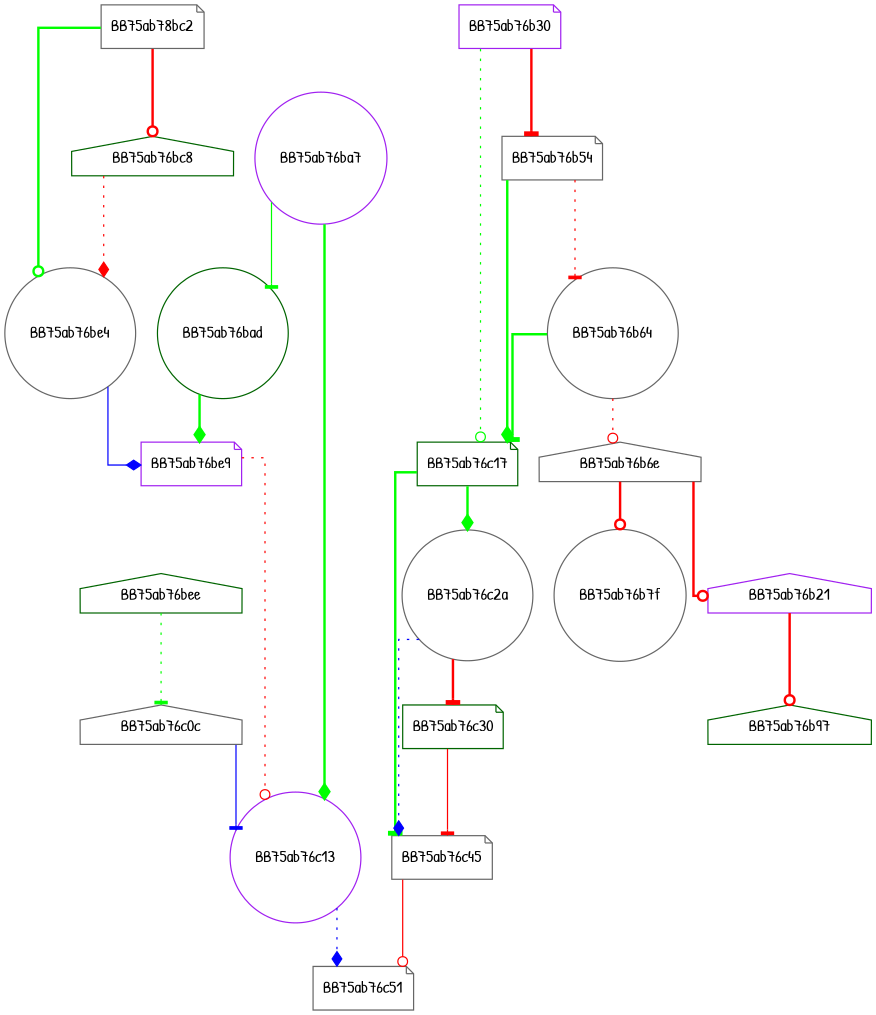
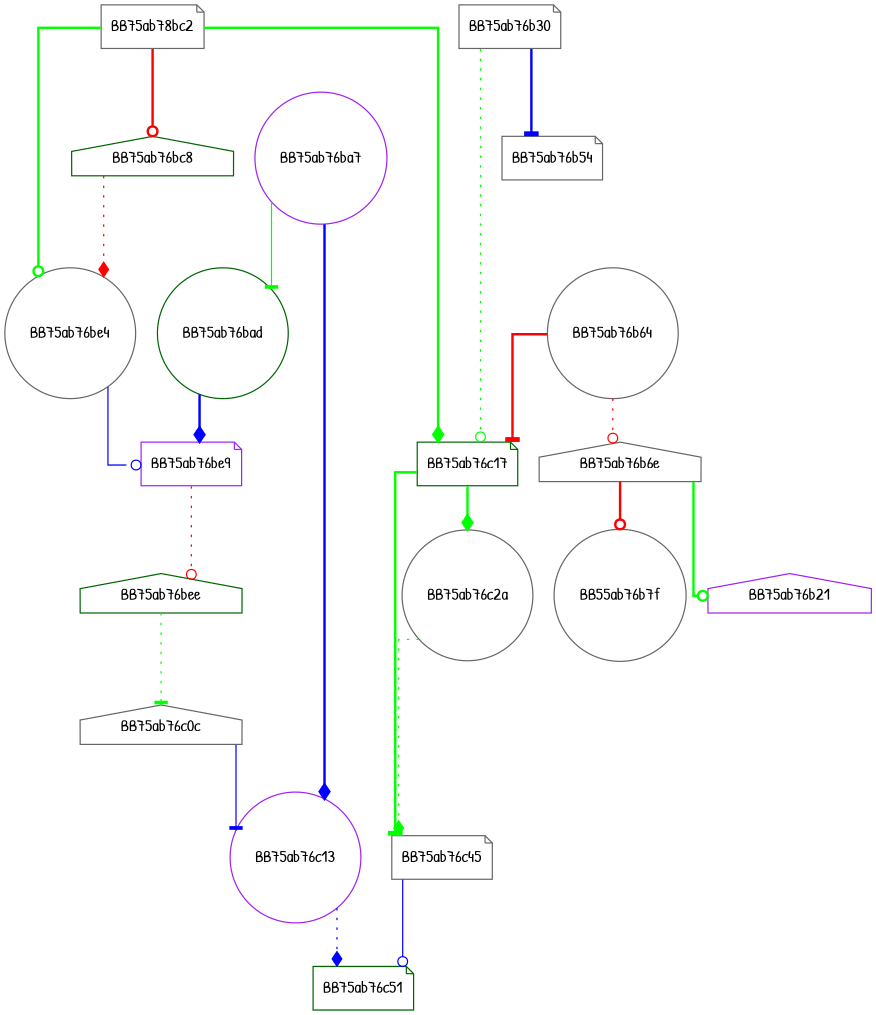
node "BB75ab76b30": color purple -> gray40
edge "BB75ab76b30" -> "BB75ab76b54": color red -> blue
edge "BB75ab76b54" -> "BB75ab76b64": removed
edge "BB75ab76b54" -> "BB75ab76c17": now "BB75ab78bc2" -> "BB75ab76c17"
edge "BB75ab76b64" -> "BB75ab76c17": color green -> red
edge "BB75ab76bad" -> "BB75ab76be9": color green -> blue
edge "BB75ab76be4" -> "BB75ab76be9": arrowhead diamond -> odot
edge "BB75ab76ba7" -> "BB75ab76c13": color green -> blue
edge "BB75ab76b6e" -> "BB75ab76b21": color red -> green
node "BB75ab76b7f": label "BB75ab76b7f" -> "BB55ab76b7f"
edge "BB75ab76be9" -> "BB75ab76c13": now "BB75ab76be9" -> "BB75ab76bee"
edge "BB75ab76c2a" -> "BB75ab76c45": color blue -> green
node "BB75ab76c30": removed
node "BB75ab76b97": removed
edge "BB75ab76c45" -> "BB75ab76c51": color red -> blue
node "BB75ab76c51": color gray40 -> darkgreen
